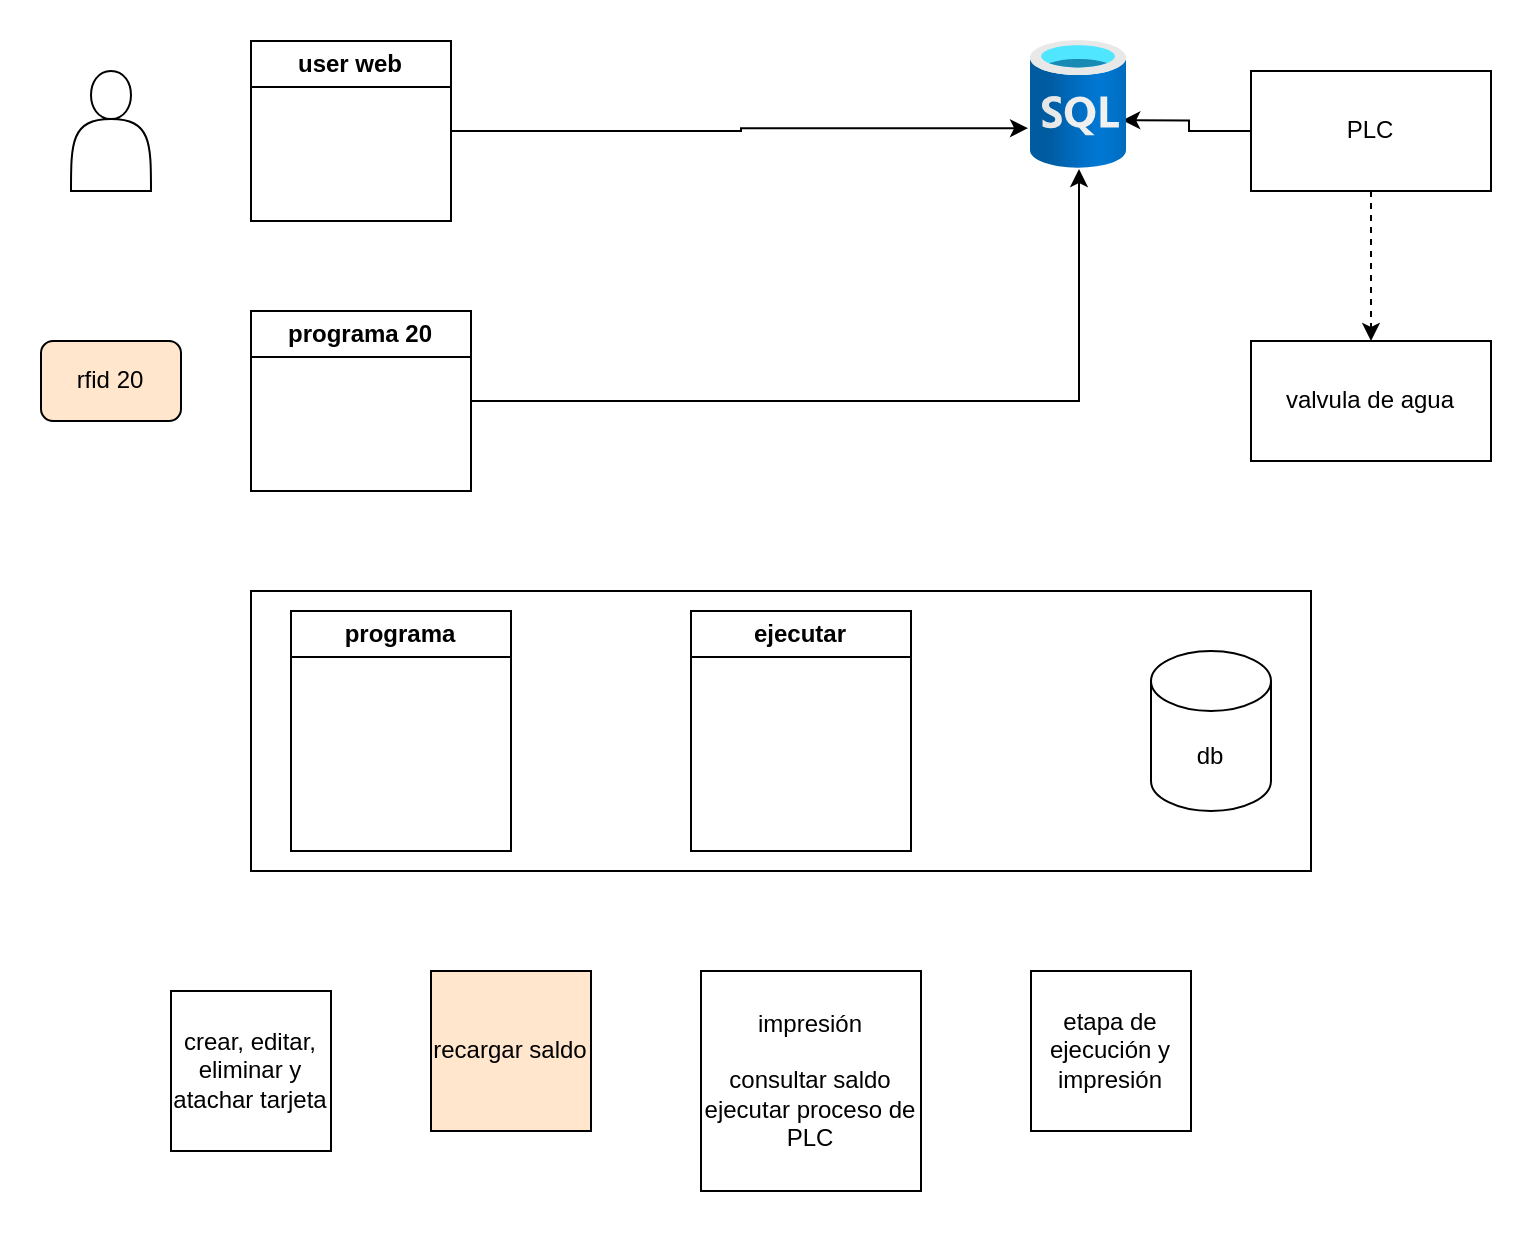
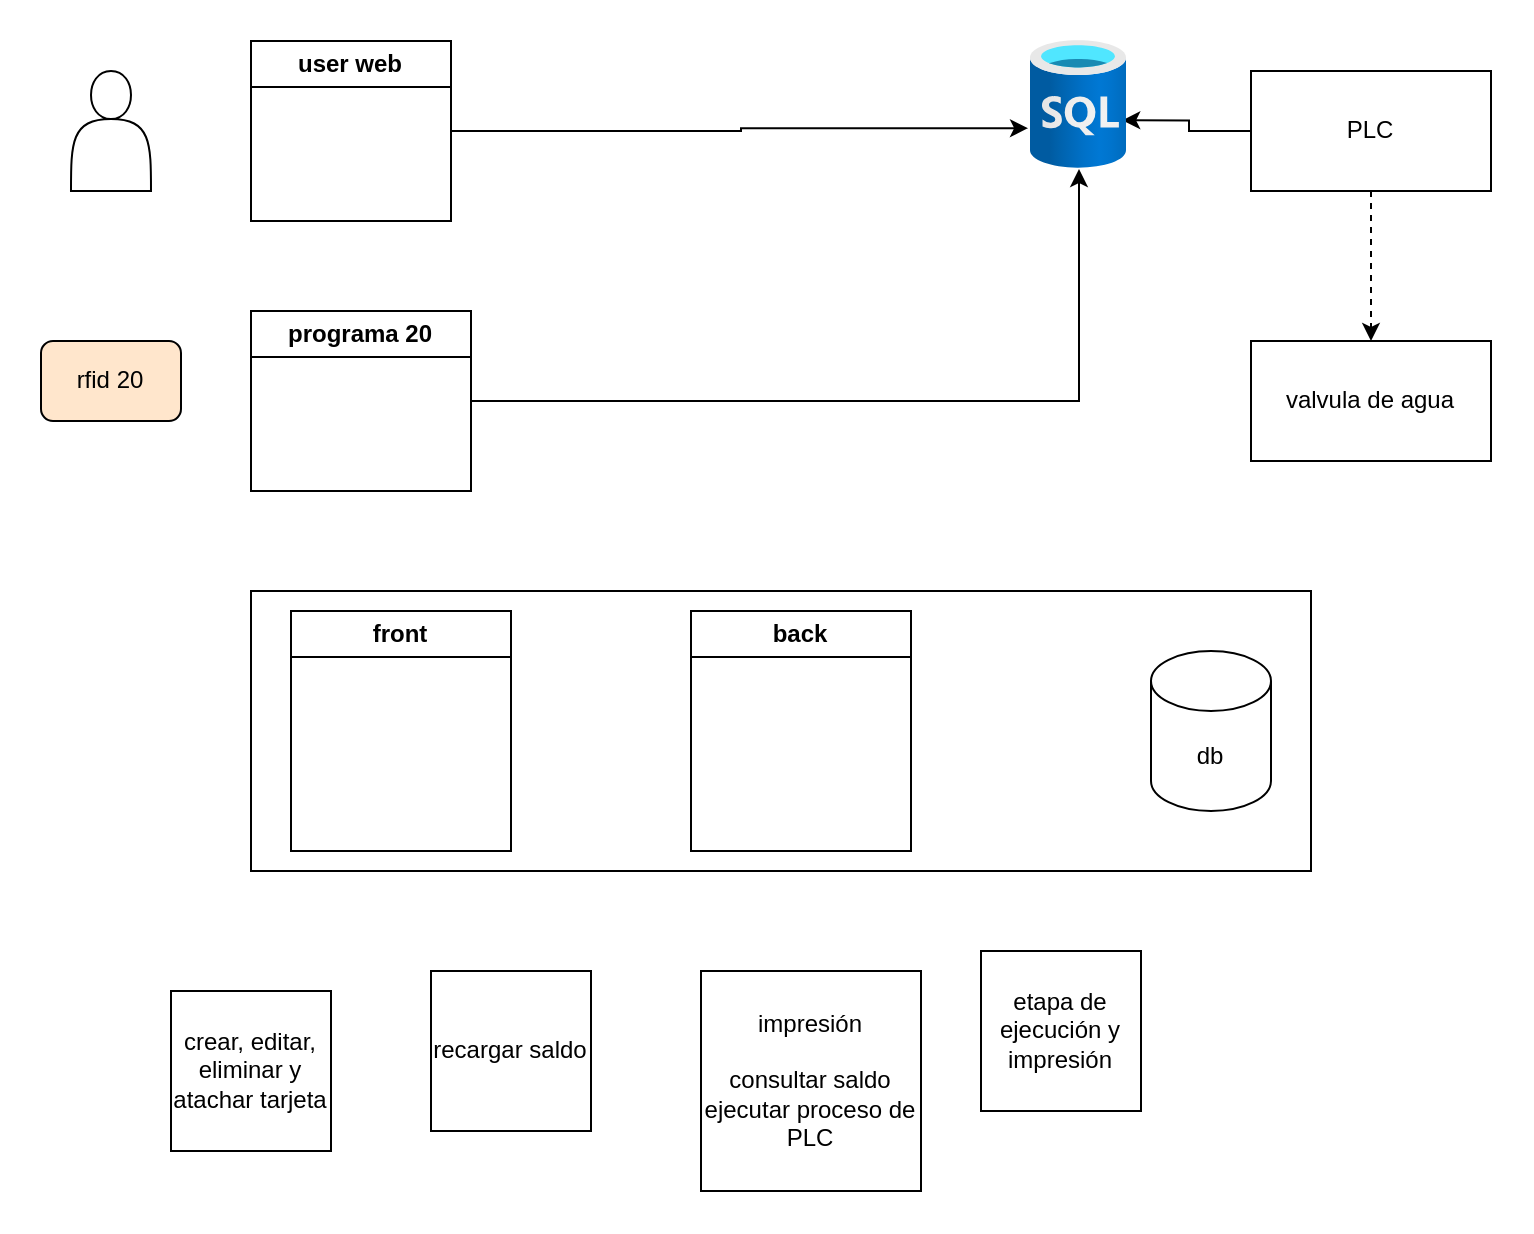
node "programa": label "programa" -> "front"
node "ejecutar": label "ejecutar" -> "back"
node "recargar saldo": fillcolor #ffe6cc -> #ffffff
node "etapa de ejecución y impresión": moved (1111, 1051) -> (1061, 1031)
